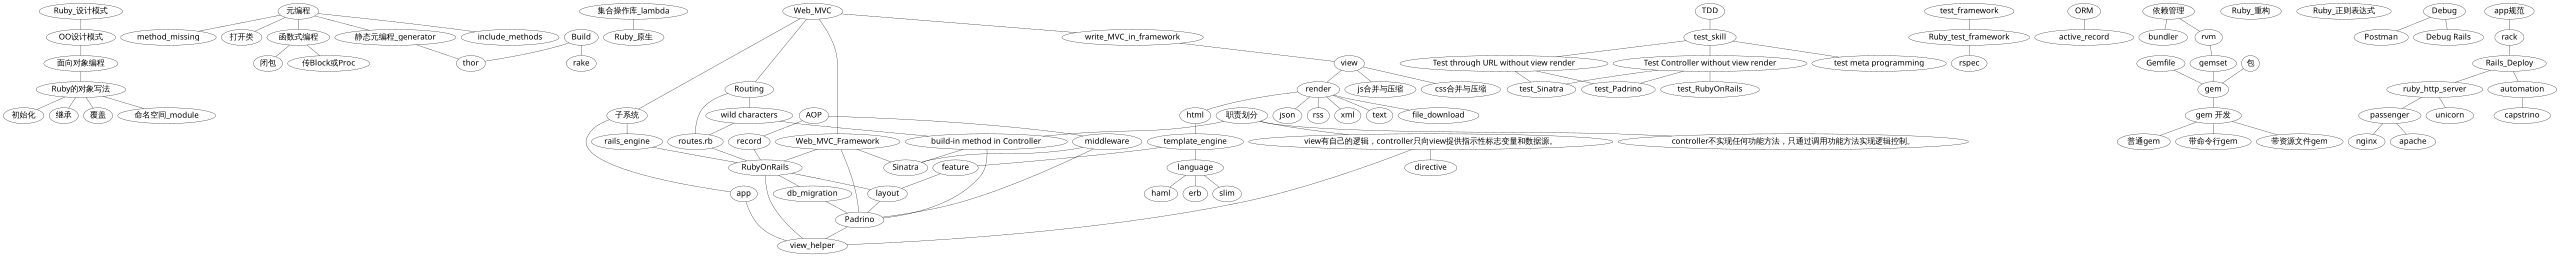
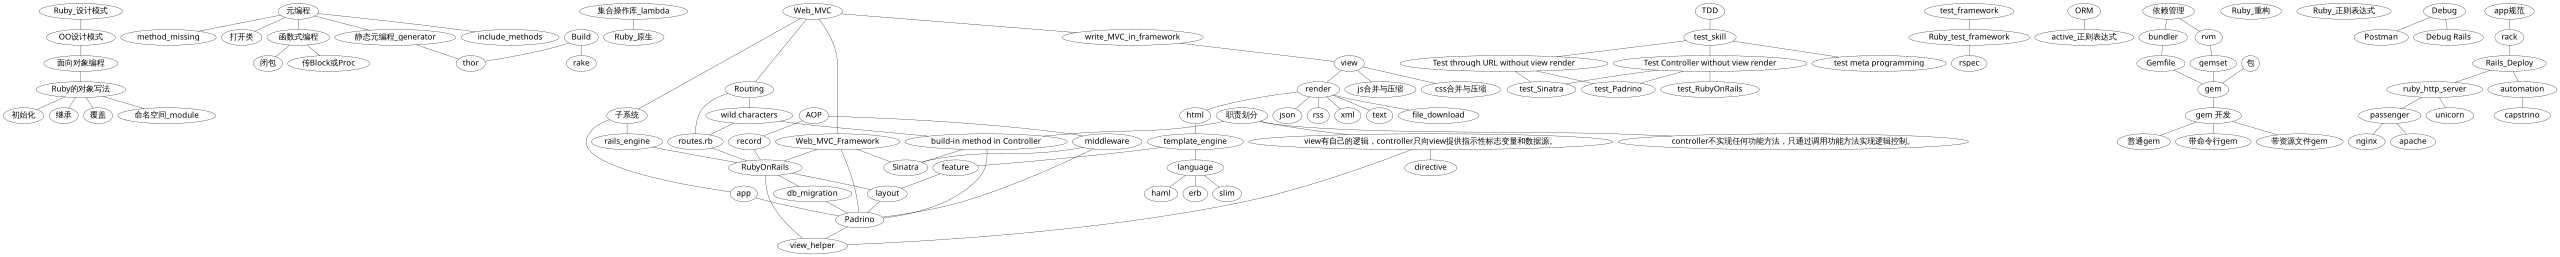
node "active_record": label "active_record" -> "active_正则表达式"
edge "bundler" -- "Gemfile": added
edge "app" -- "view_helper": now "app" -- "Padrino"
